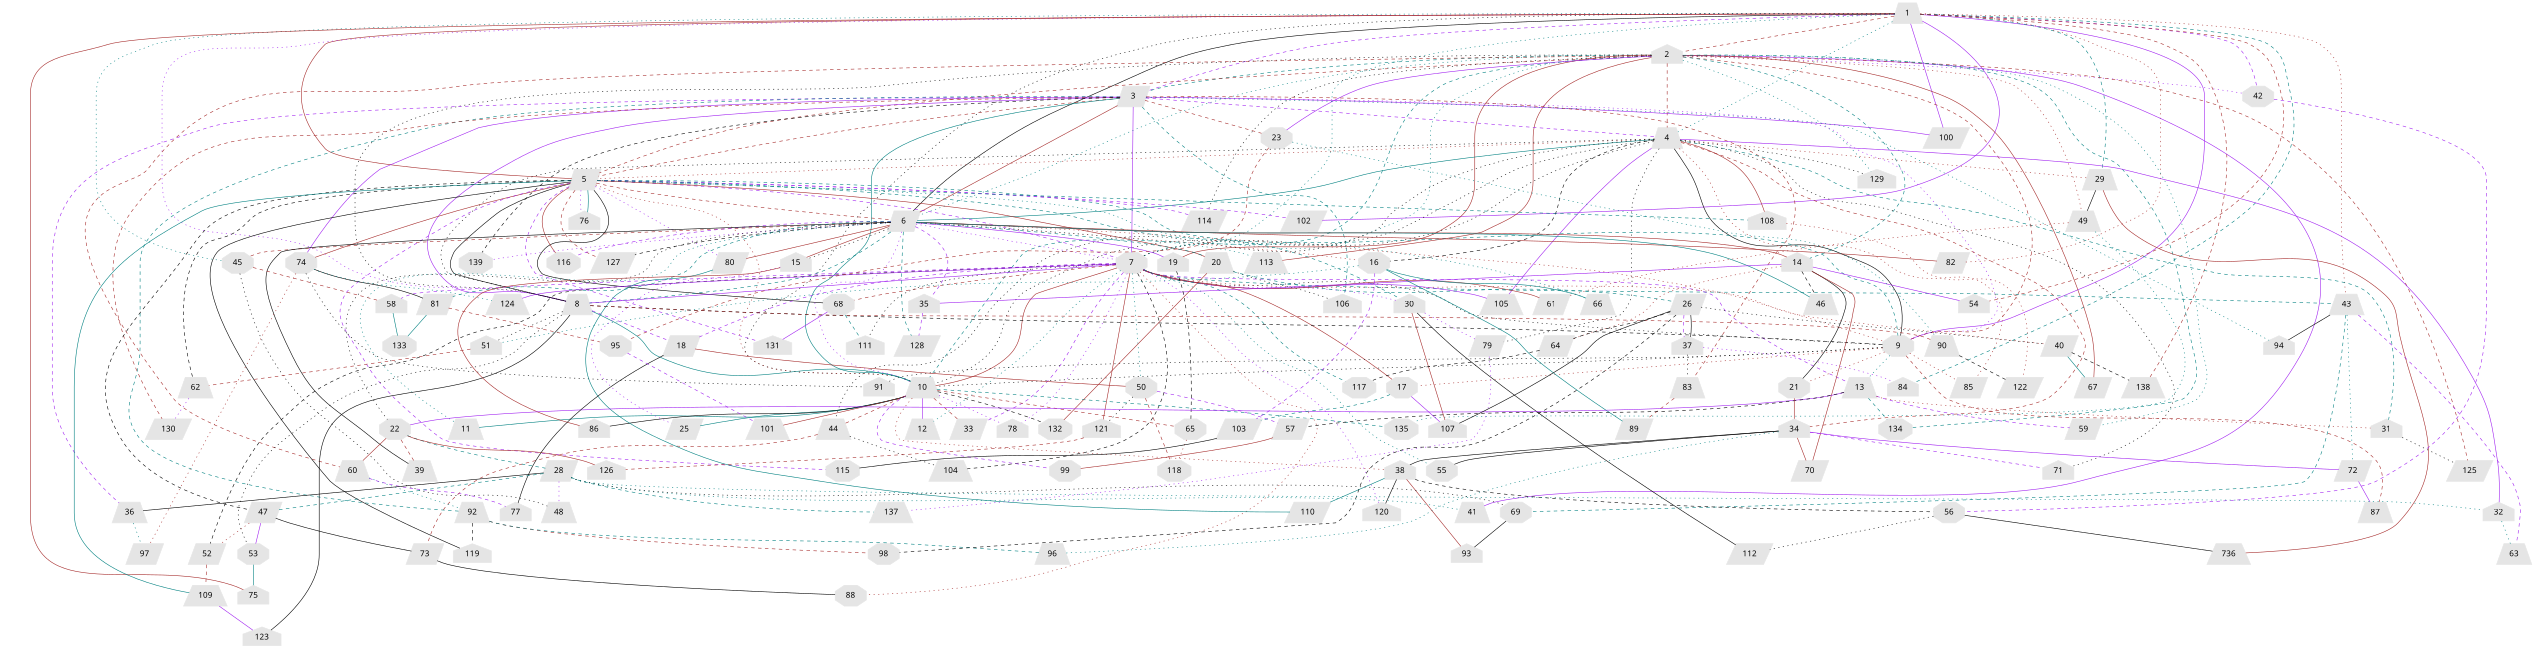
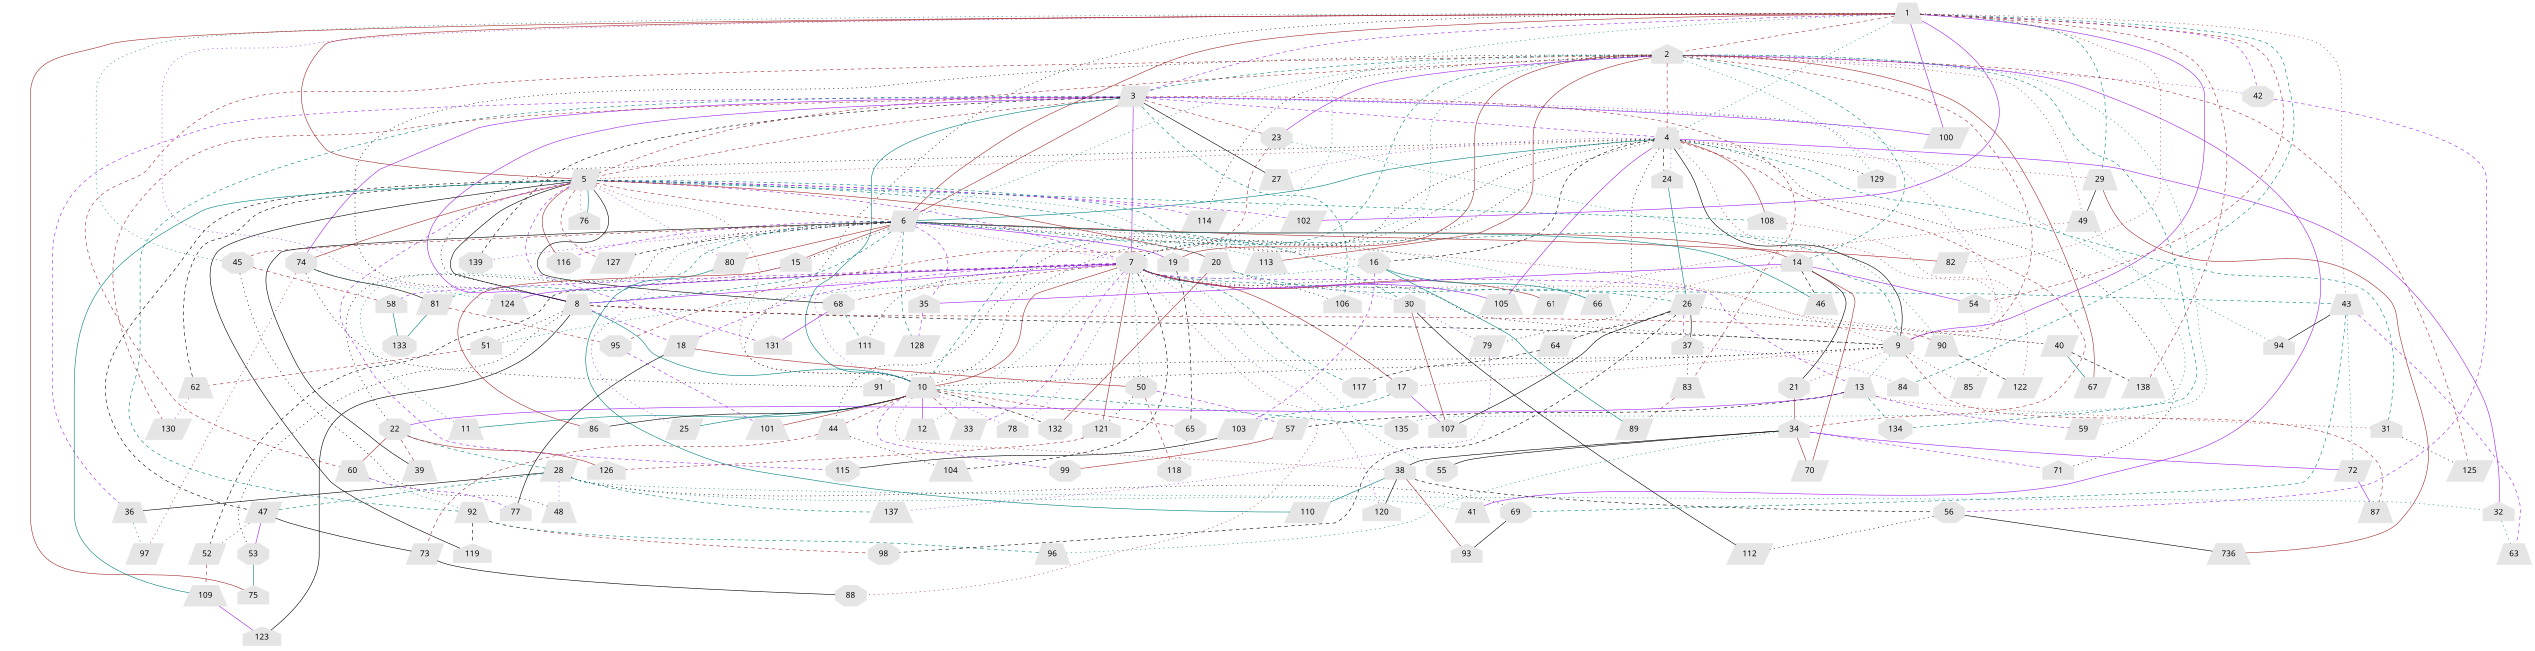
edge "1" -- "6": color black -> brown
node "27": added
node "24": added
